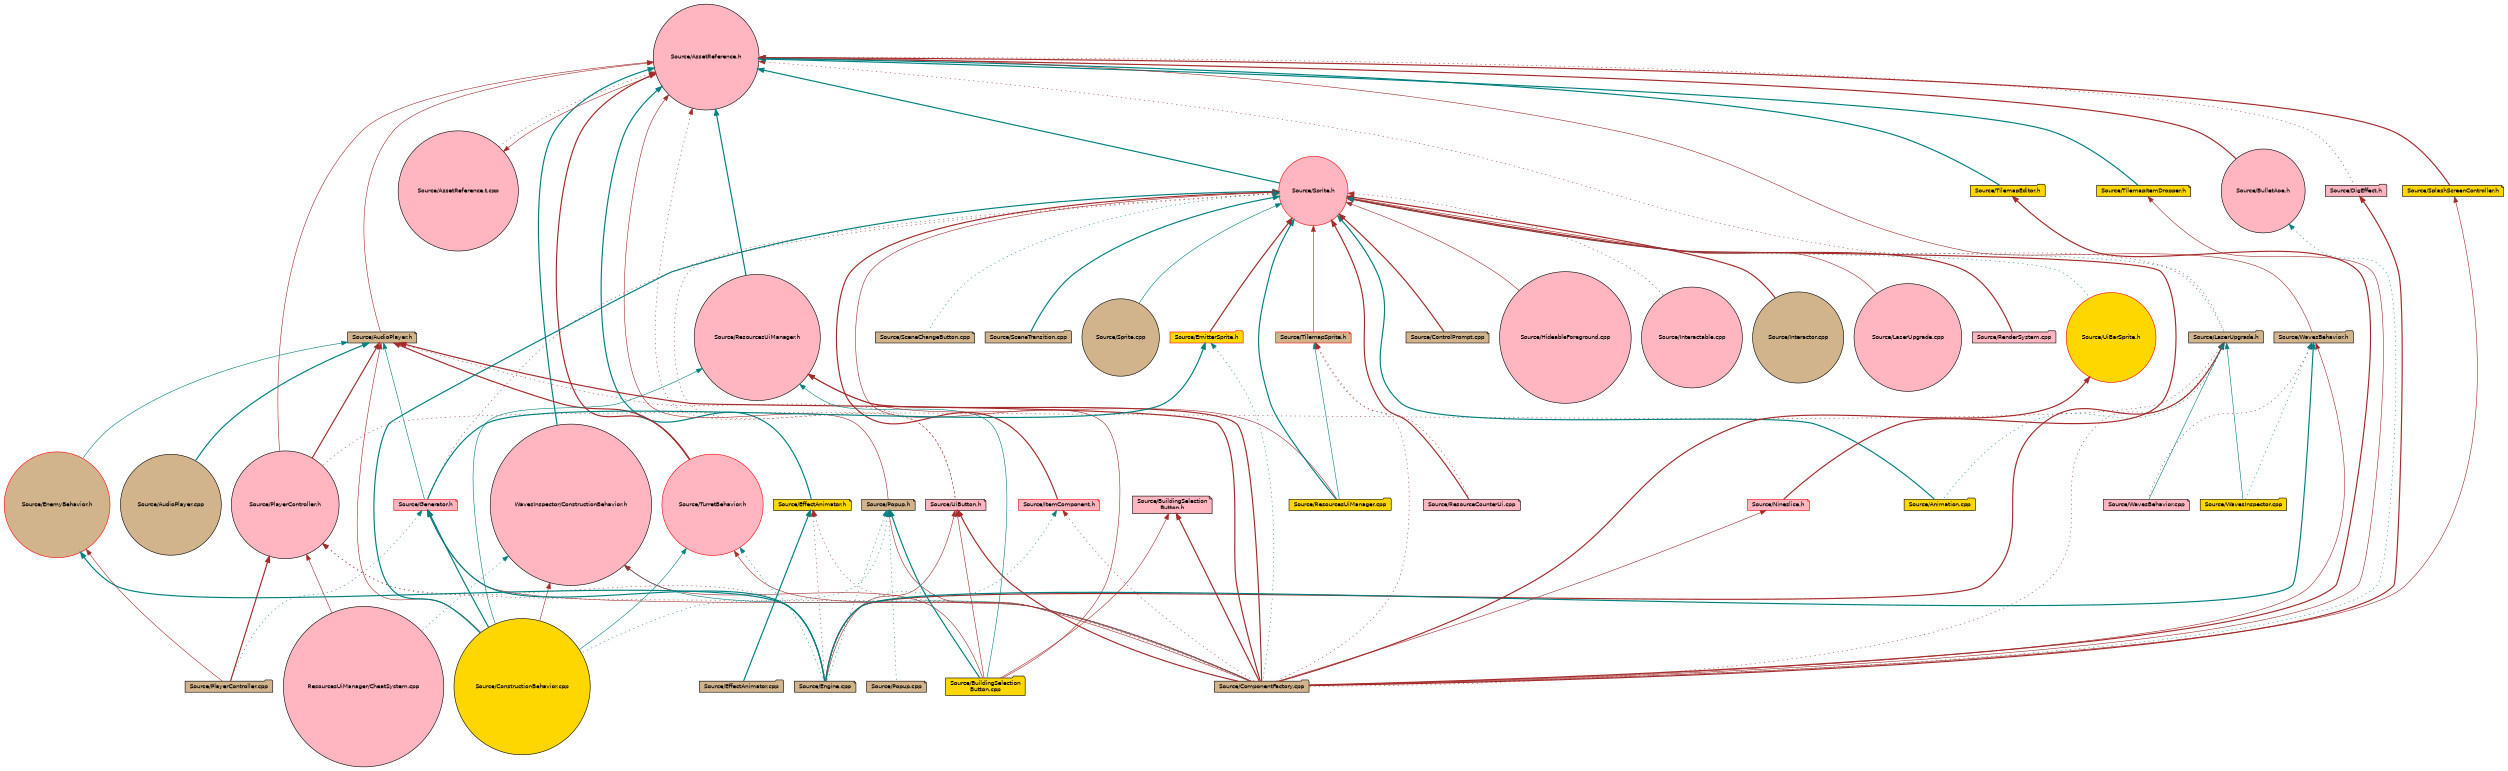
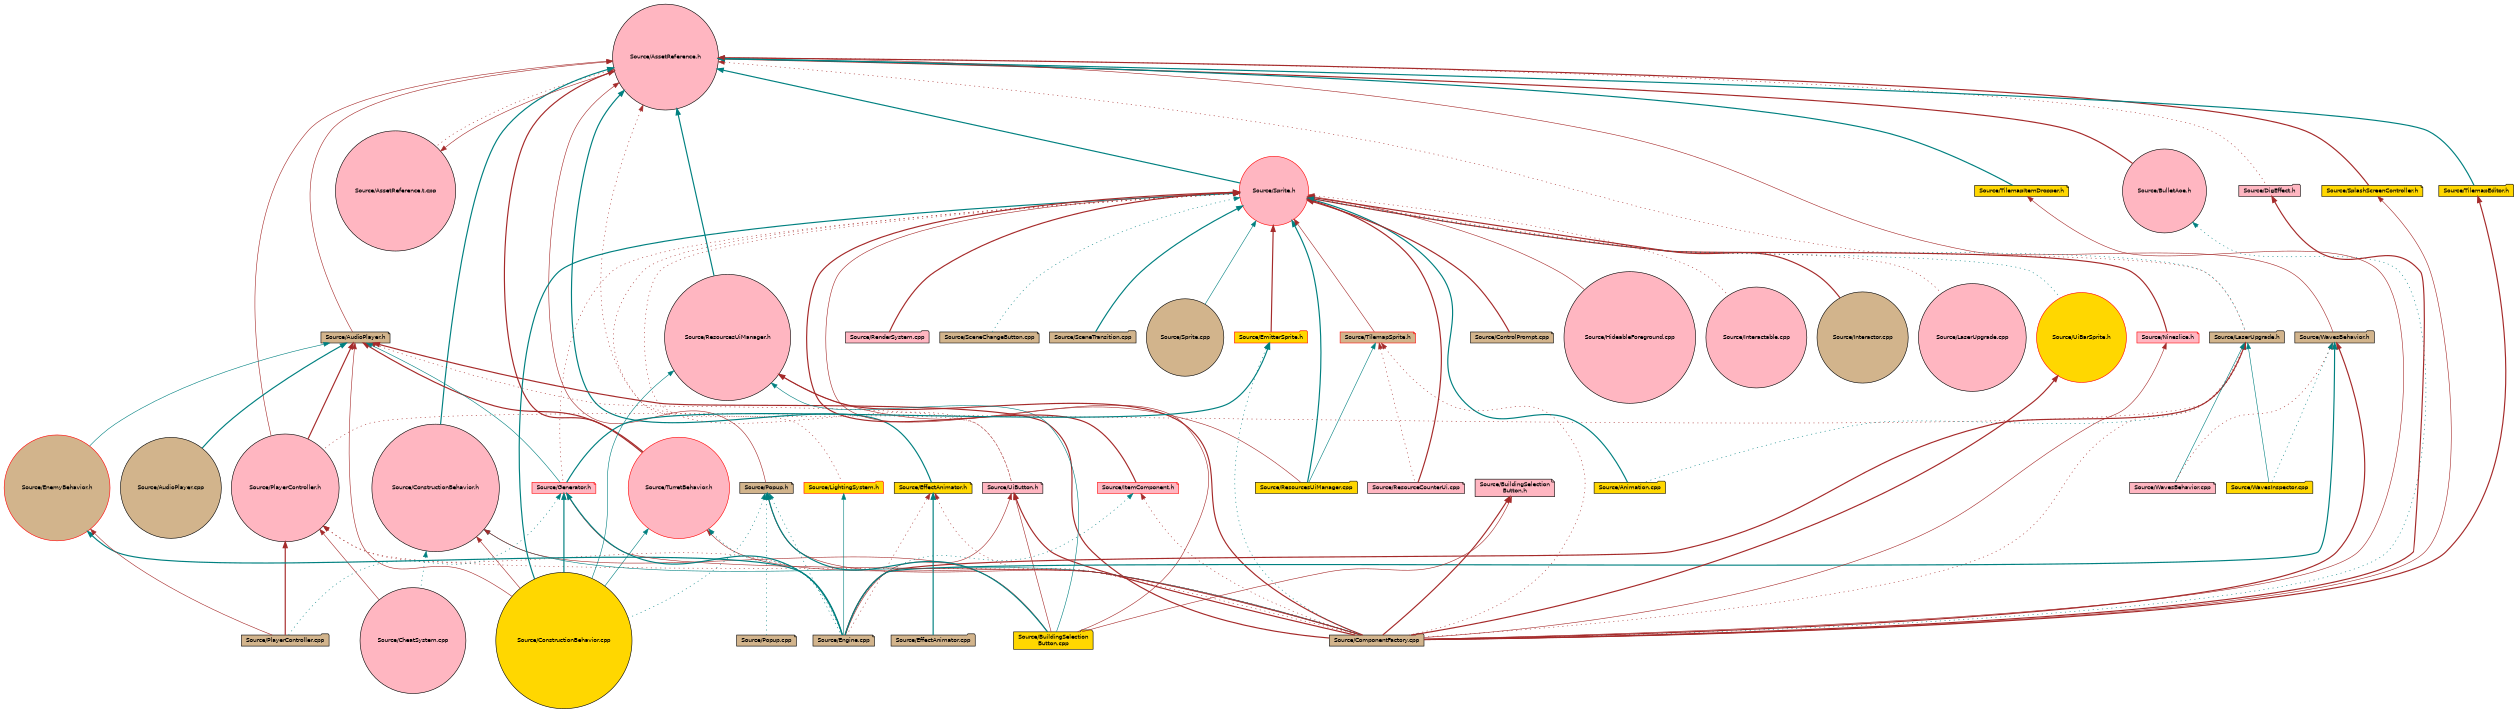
edge "Source/LaserUpgrade.cpp" -> "Source/Sprite.h": style solid -> dotted
node "Source/LightingSystem.h": added
node "WavesInspector/ConstructionBehavior.h": label "WavesInspector/ConstructionBehavior.h" -> "Source/ConstructionBehavior.h"
edge "Source/ComponentFactory.cpp" -> "Source/WavesBehavior.h": style solid -> bold
node "ResourcesUiManager/CheatSystem.cpp": label "ResourcesUiManager/CheatSystem.cpp" -> "Source/CheatSystem.cpp"
